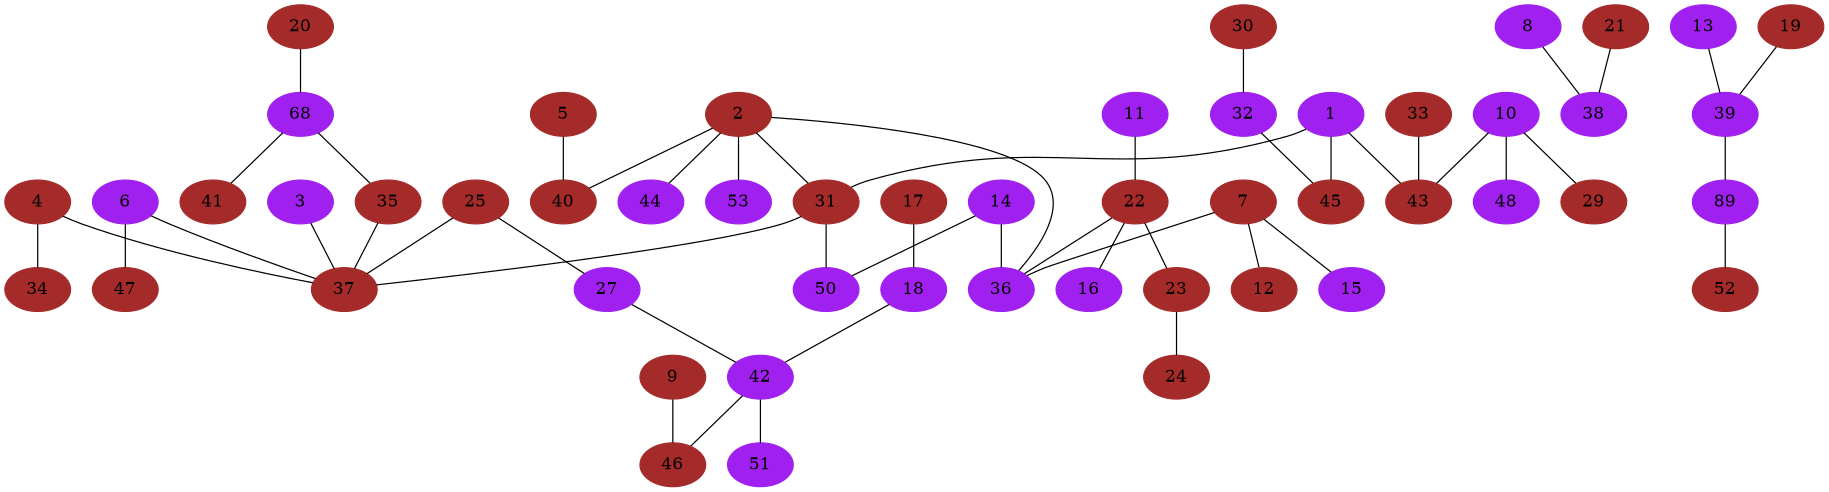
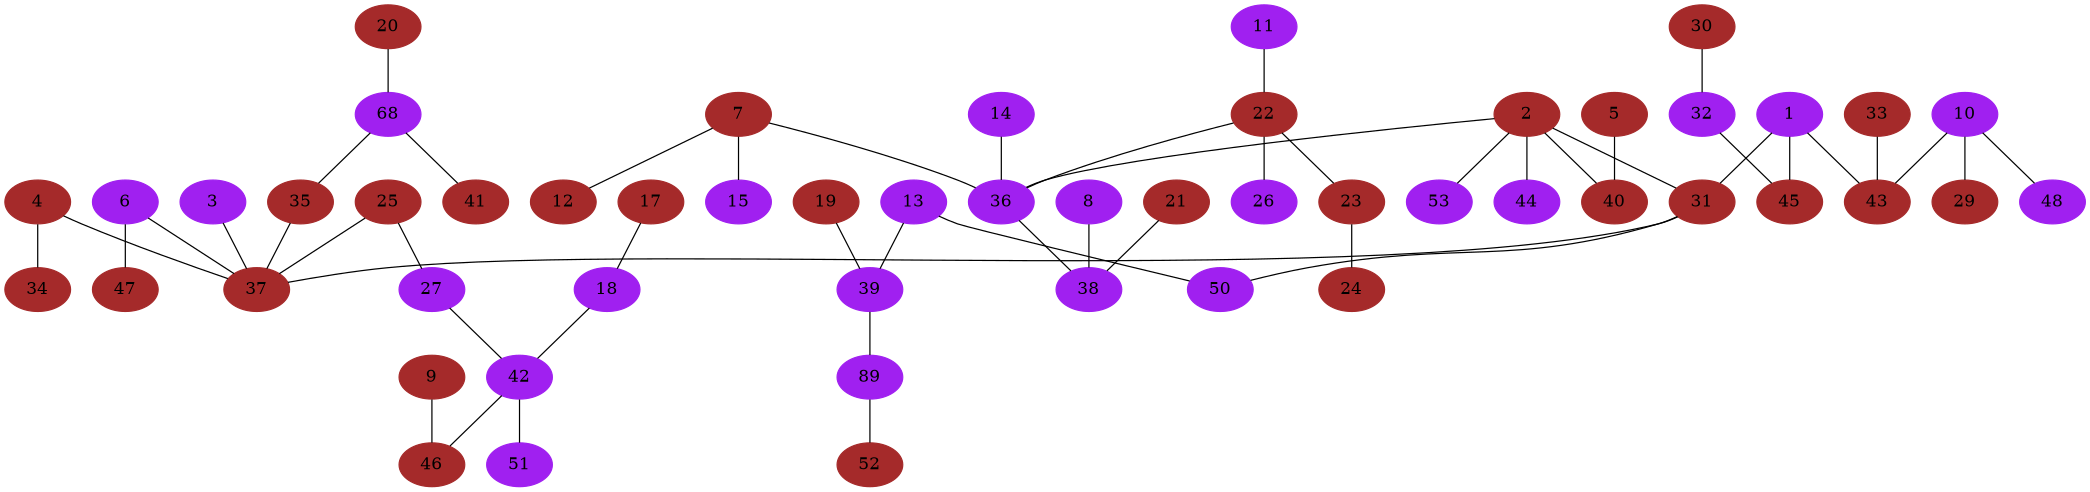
edge "36" -- "38": added
edge "14" -- "50": now "13" -- "50"
node "16": label "16" -> "26"
